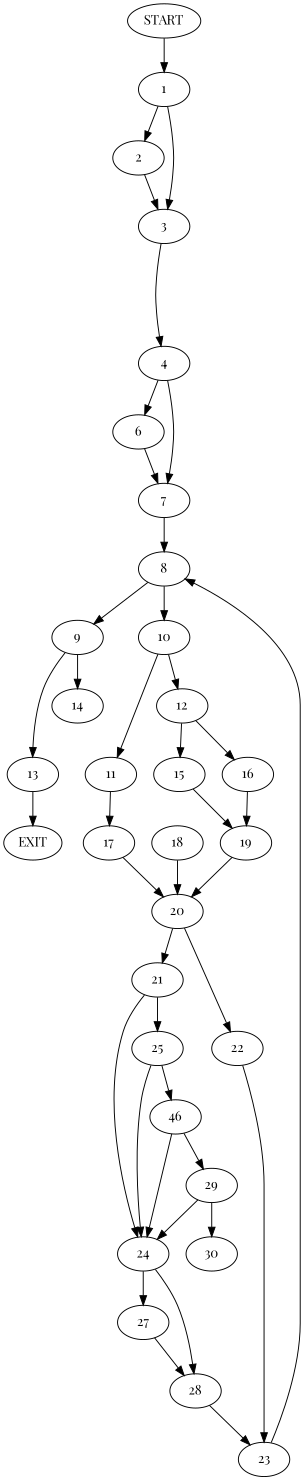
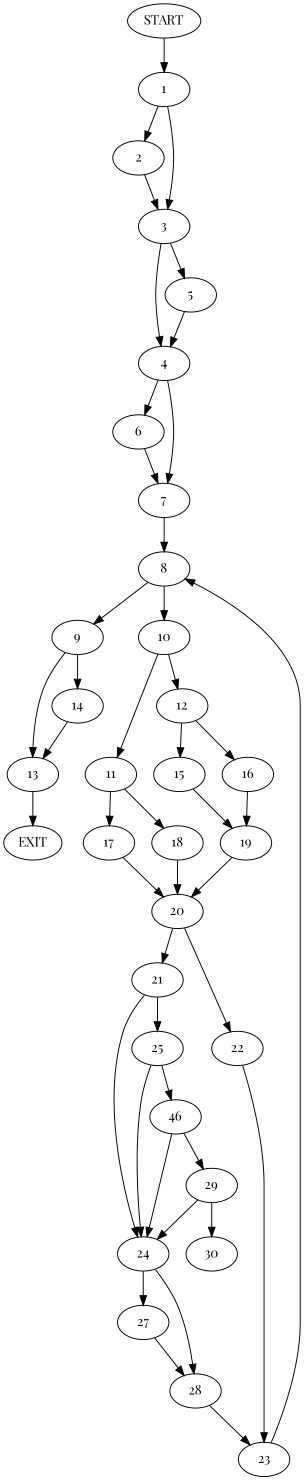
node "5": added
edge "14" -> "13": added
edge "11" -> "18": added
